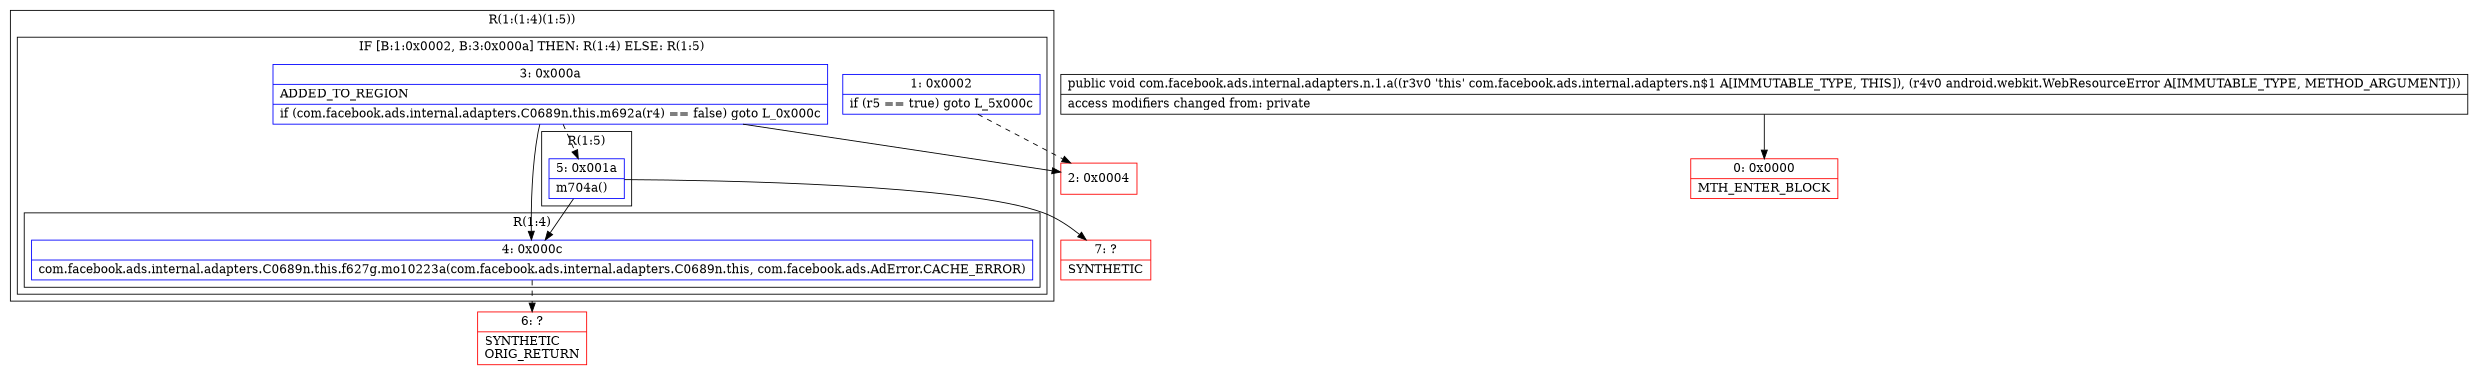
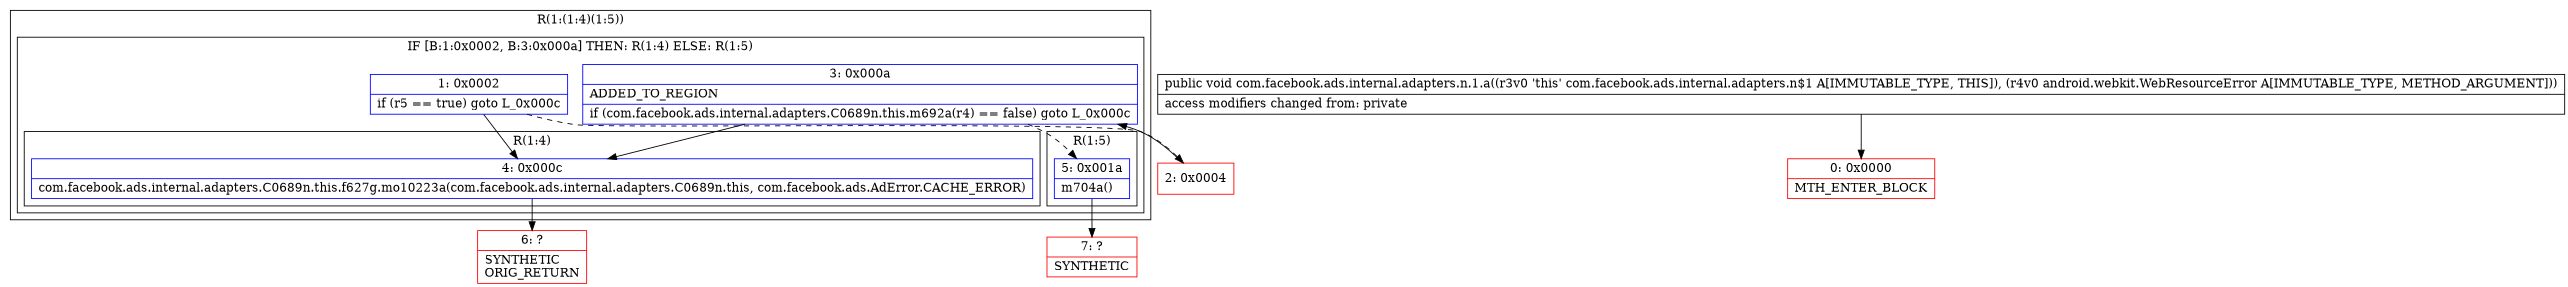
node "1: 0x0002": text "if (r5 == true) goto L_5x000c" -> "if (r5 == true) goto L_0x000c"
edge "3: 0x000a" -> "2: 0x0004": reversed
edge "5: 0x001a" -> "4: 0x000c": now "1: 0x0002" -> "4: 0x000c"
edge "4: 0x000c" -> "6: ?": style dashed -> solid
